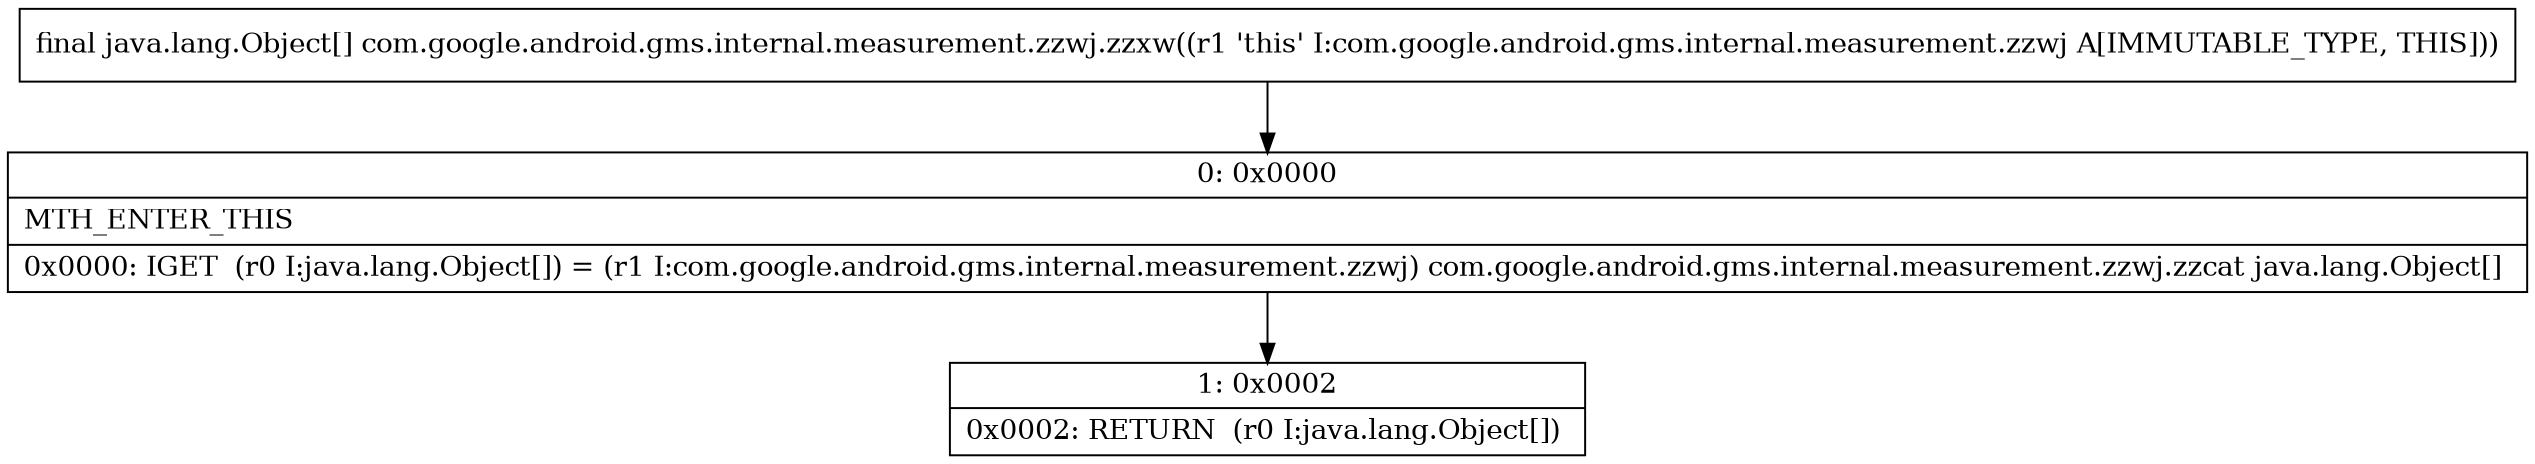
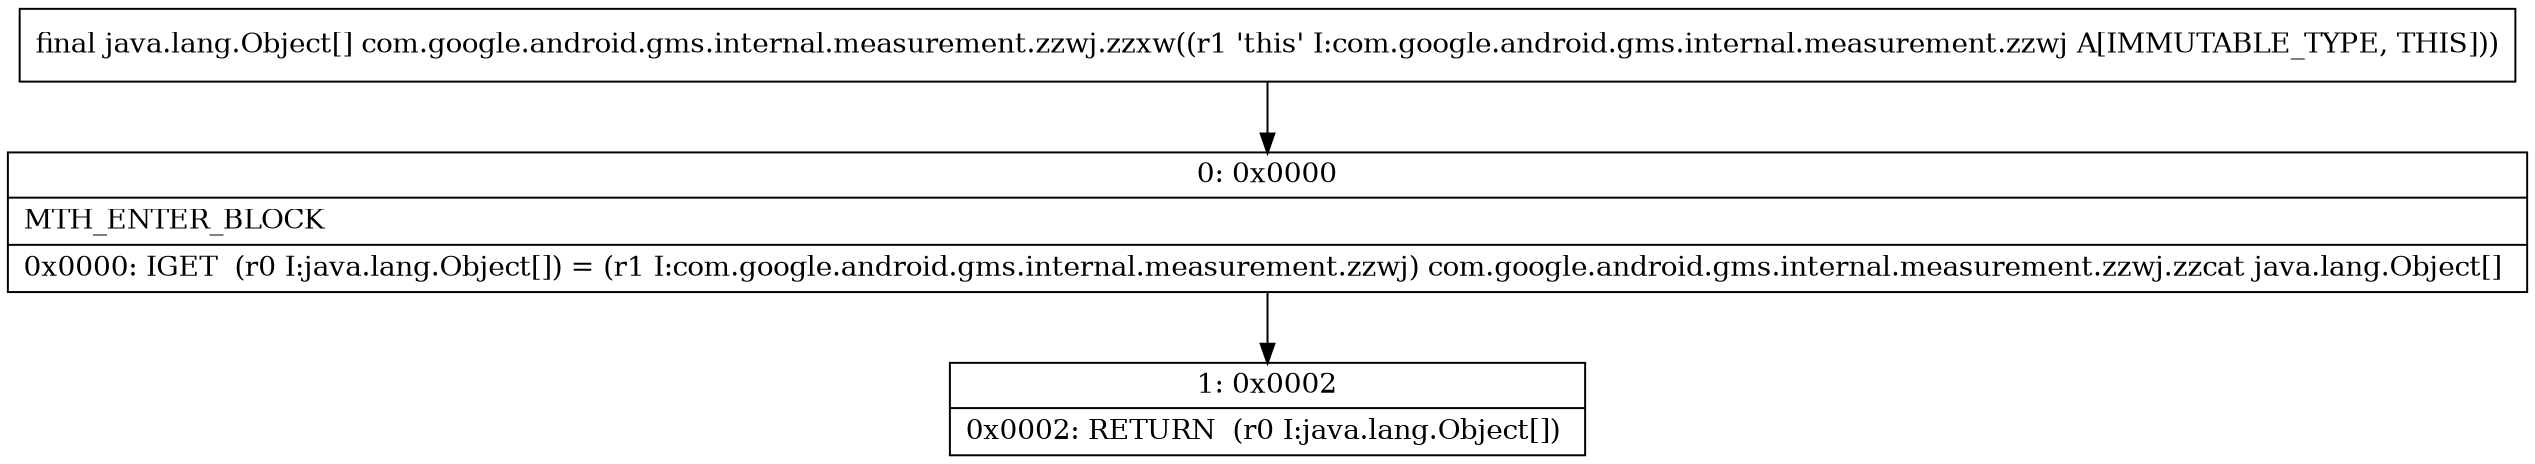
node "0: 0x0000": text "MTH_ENTER_THIS" -> "MTH_ENTER_BLOCK"
